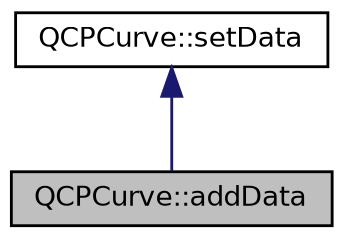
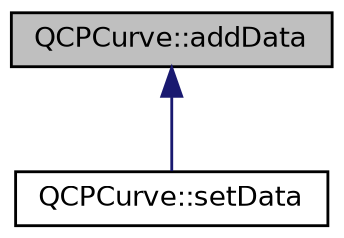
edge "QCPCurve::addData" -> "QCPCurve::setData": reversed
